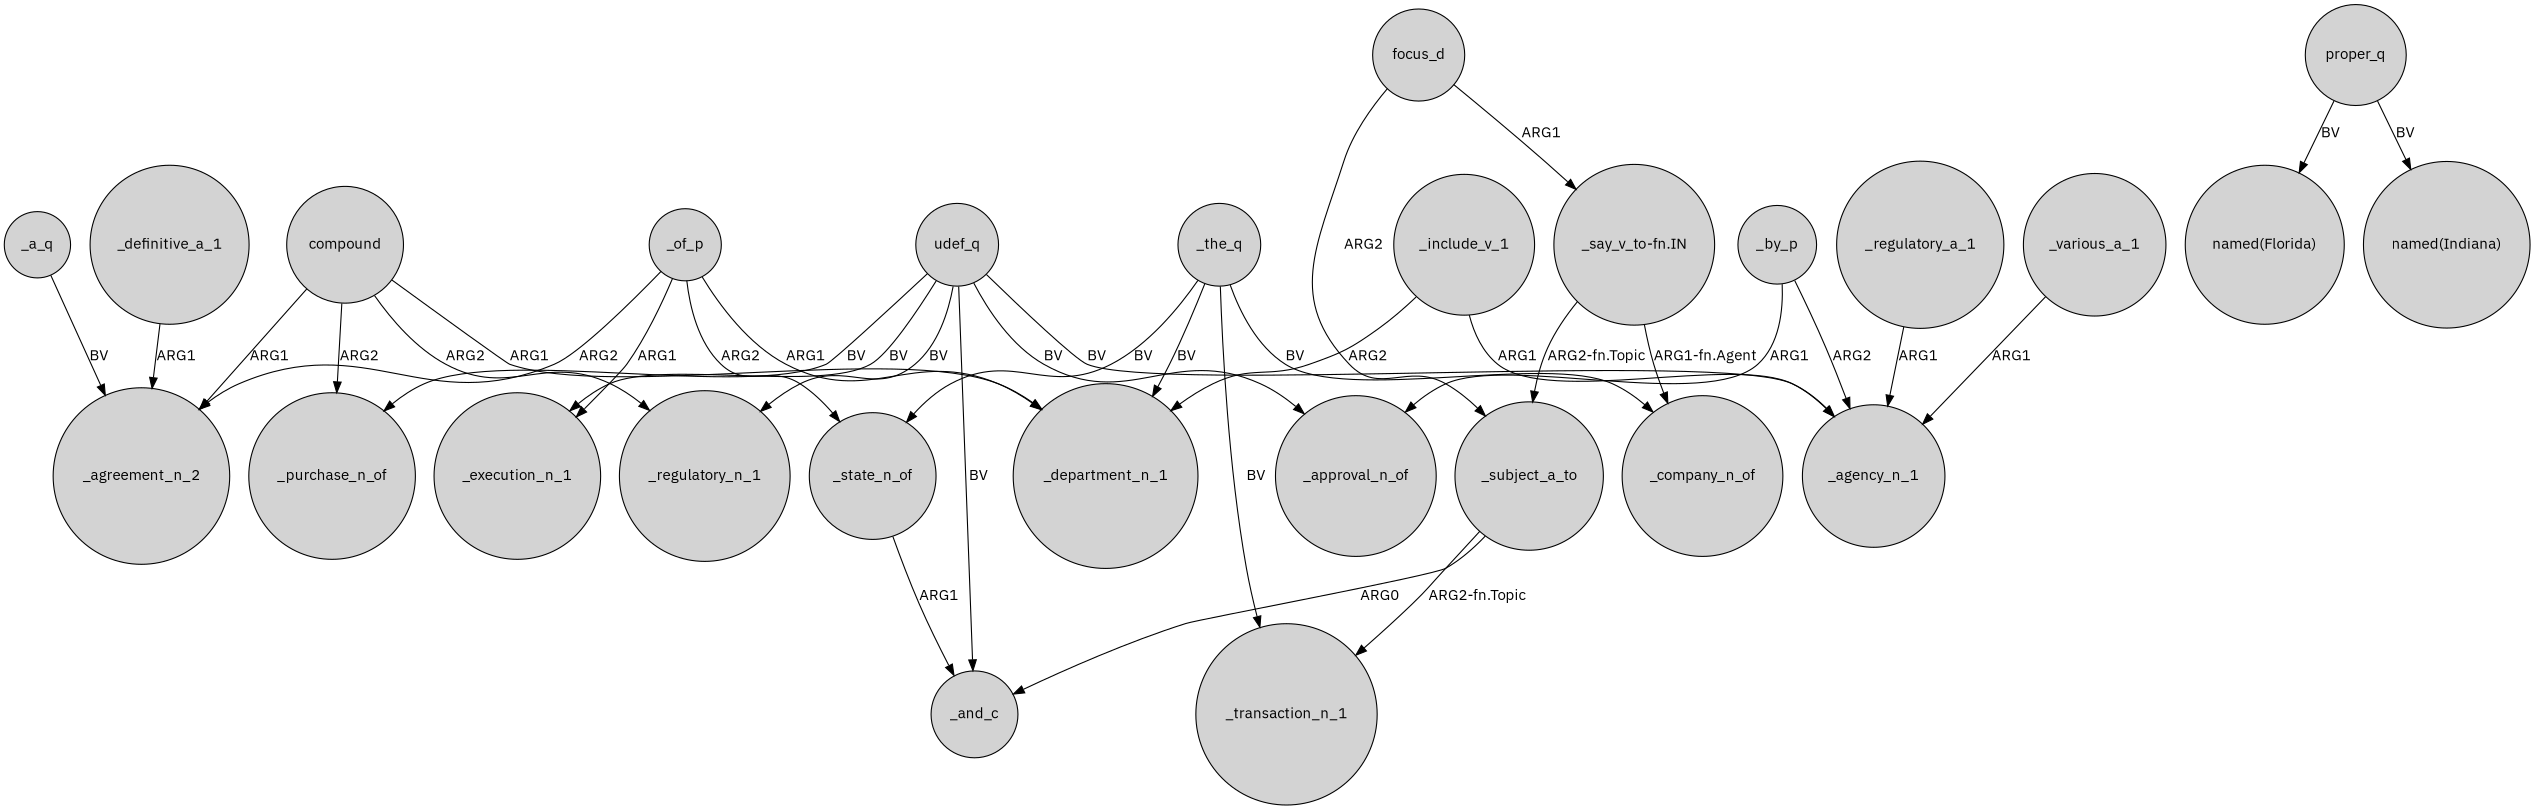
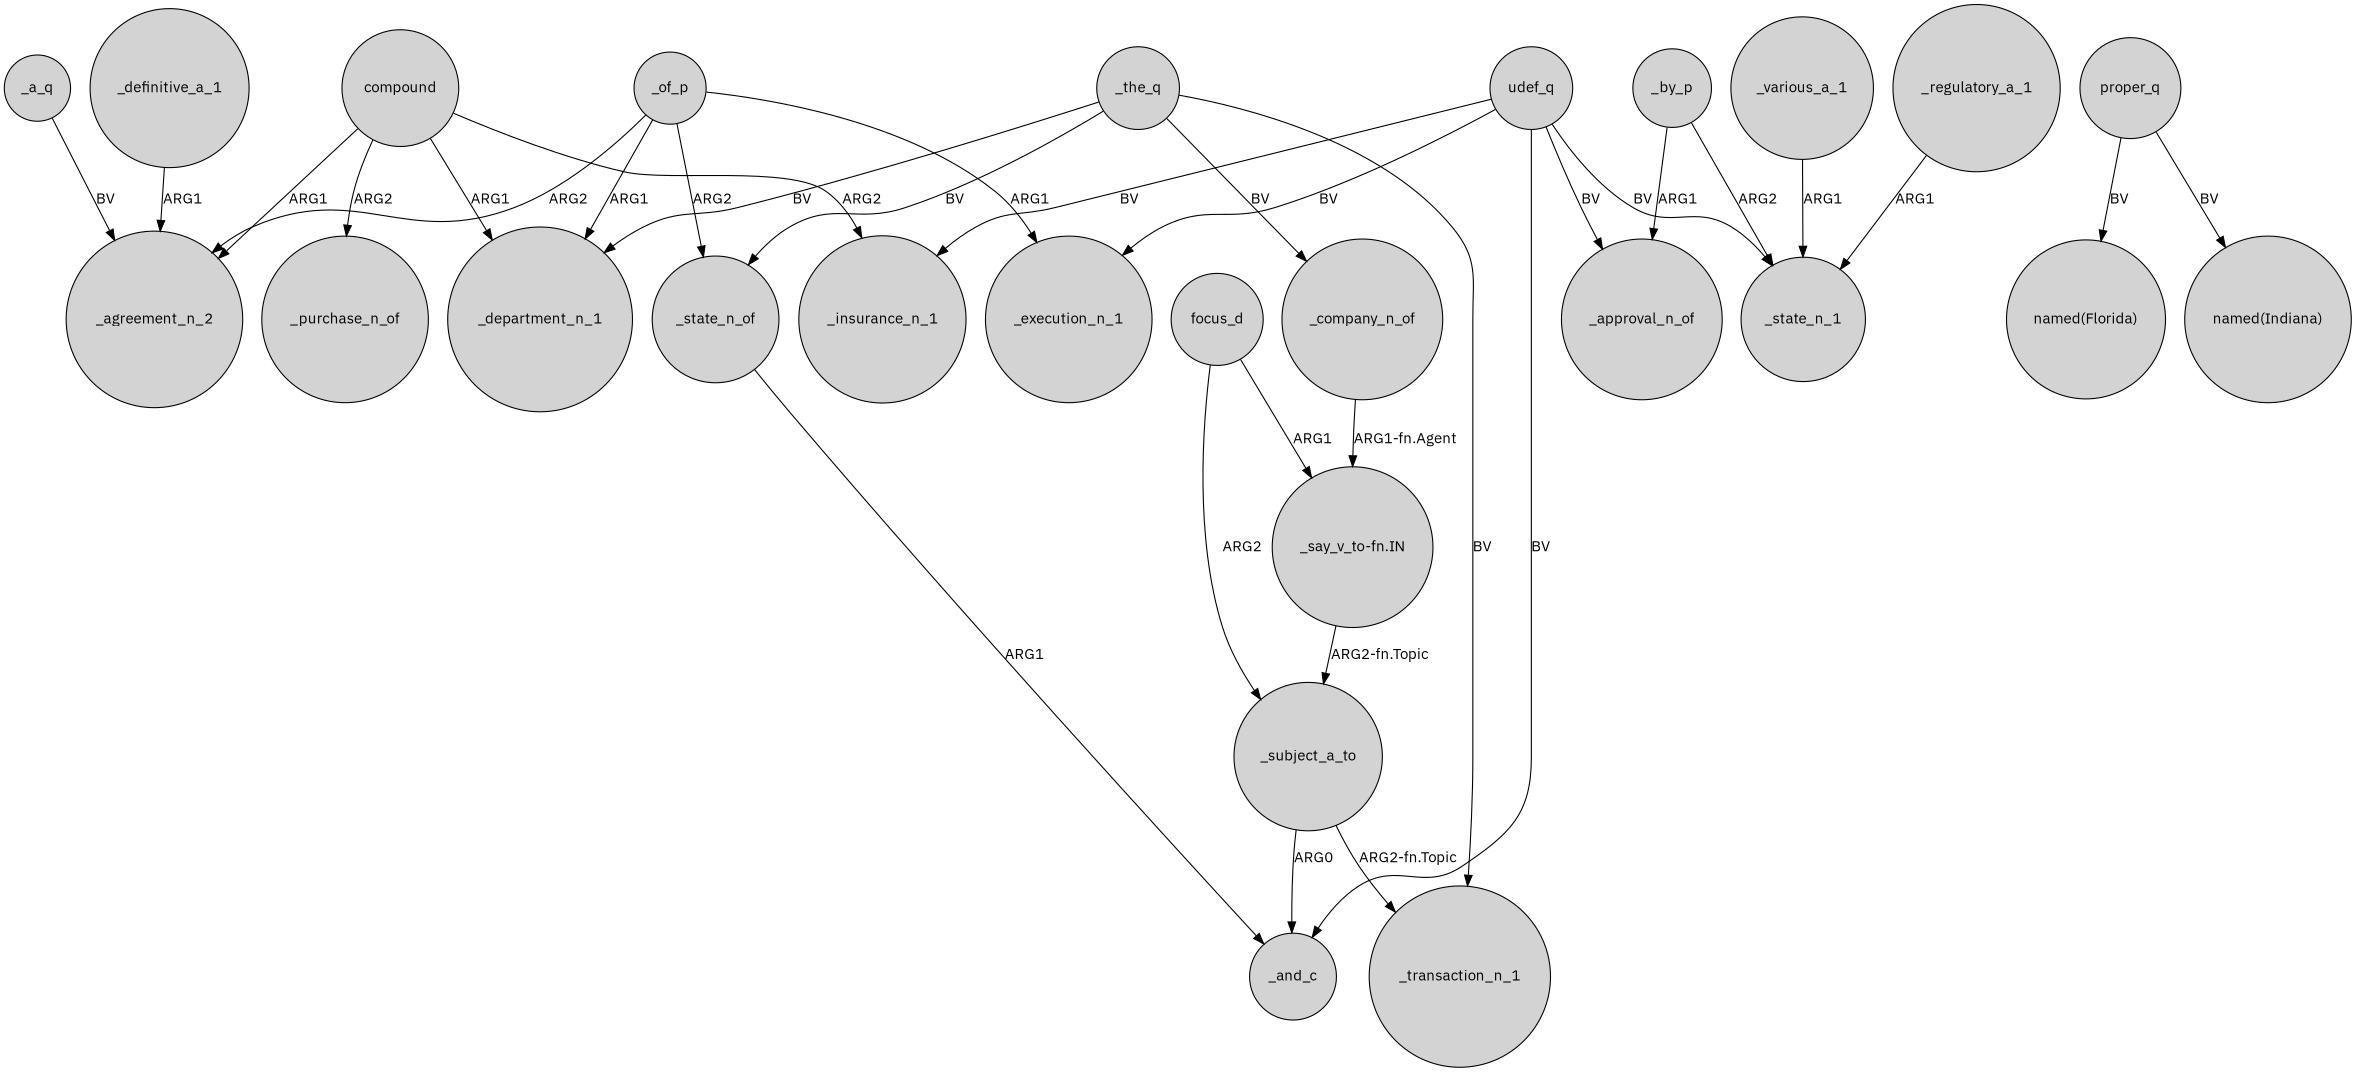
node "_include_v_1": removed
edge "_say_v_to-fn.IN" -> "_company_n_of": reversed
edge "udef_q" -> "_purchase_n_of": removed, label "BV"
node "_regulatory_n_1": label "_regulatory_n_1" -> "_insurance_n_1"
node "_agency_n_1": label "_agency_n_1" -> "_state_n_1"
